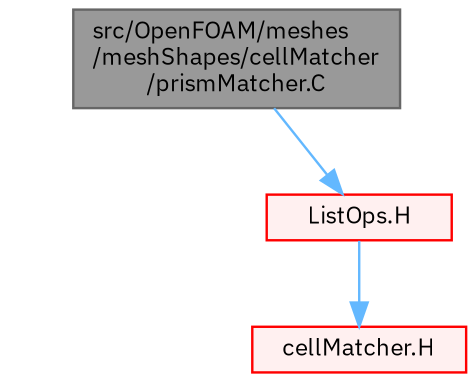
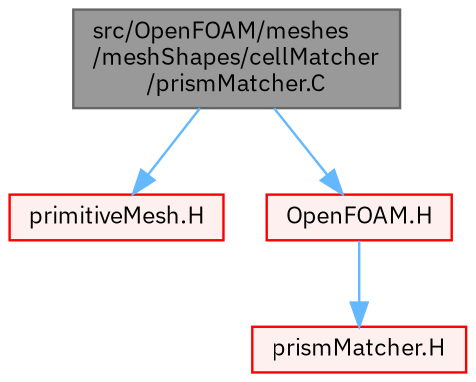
node "primitiveMesh.H": added
node "ListOps.H": label "ListOps.H" -> "OpenFOAM.H"
node "cellMatcher.H": label "cellMatcher.H" -> "prismMatcher.H"
